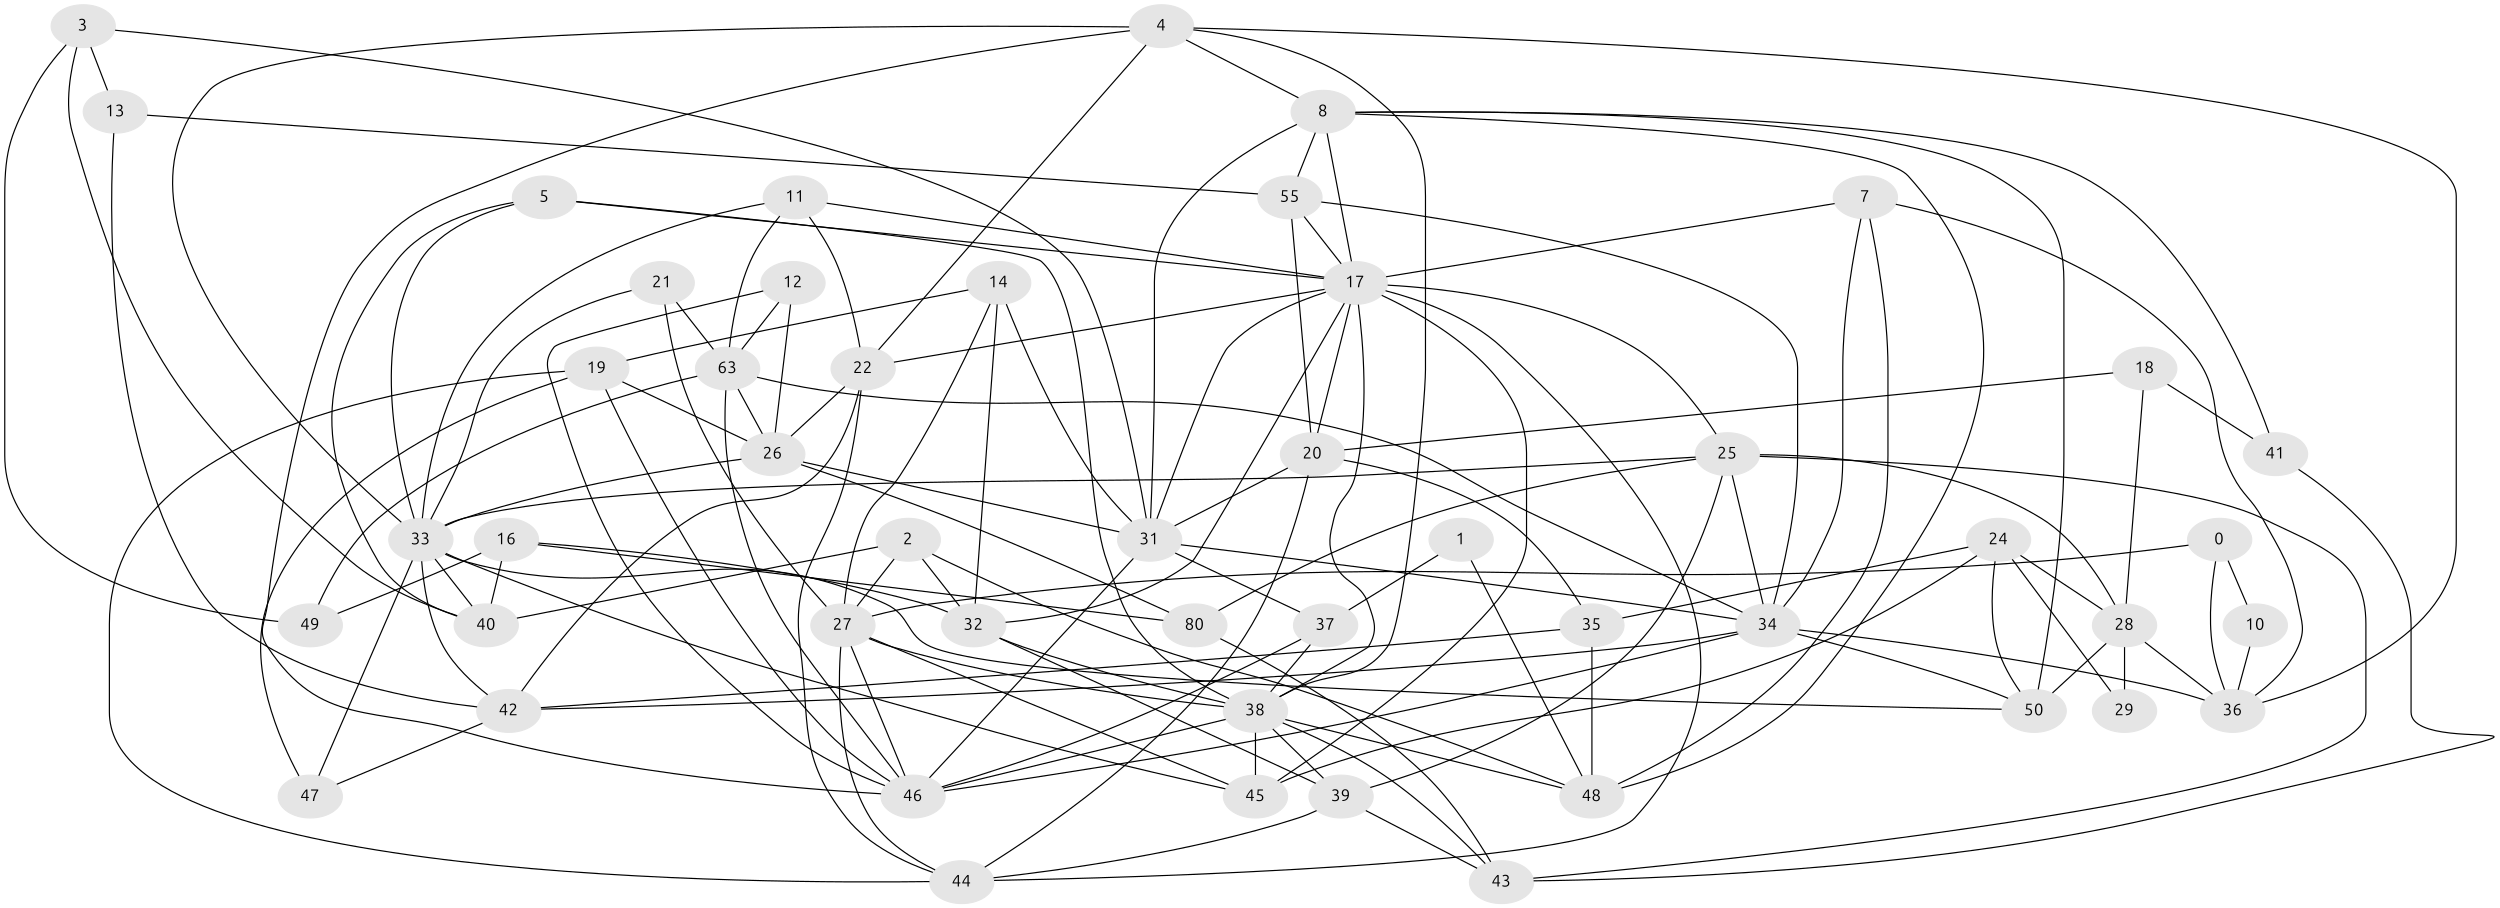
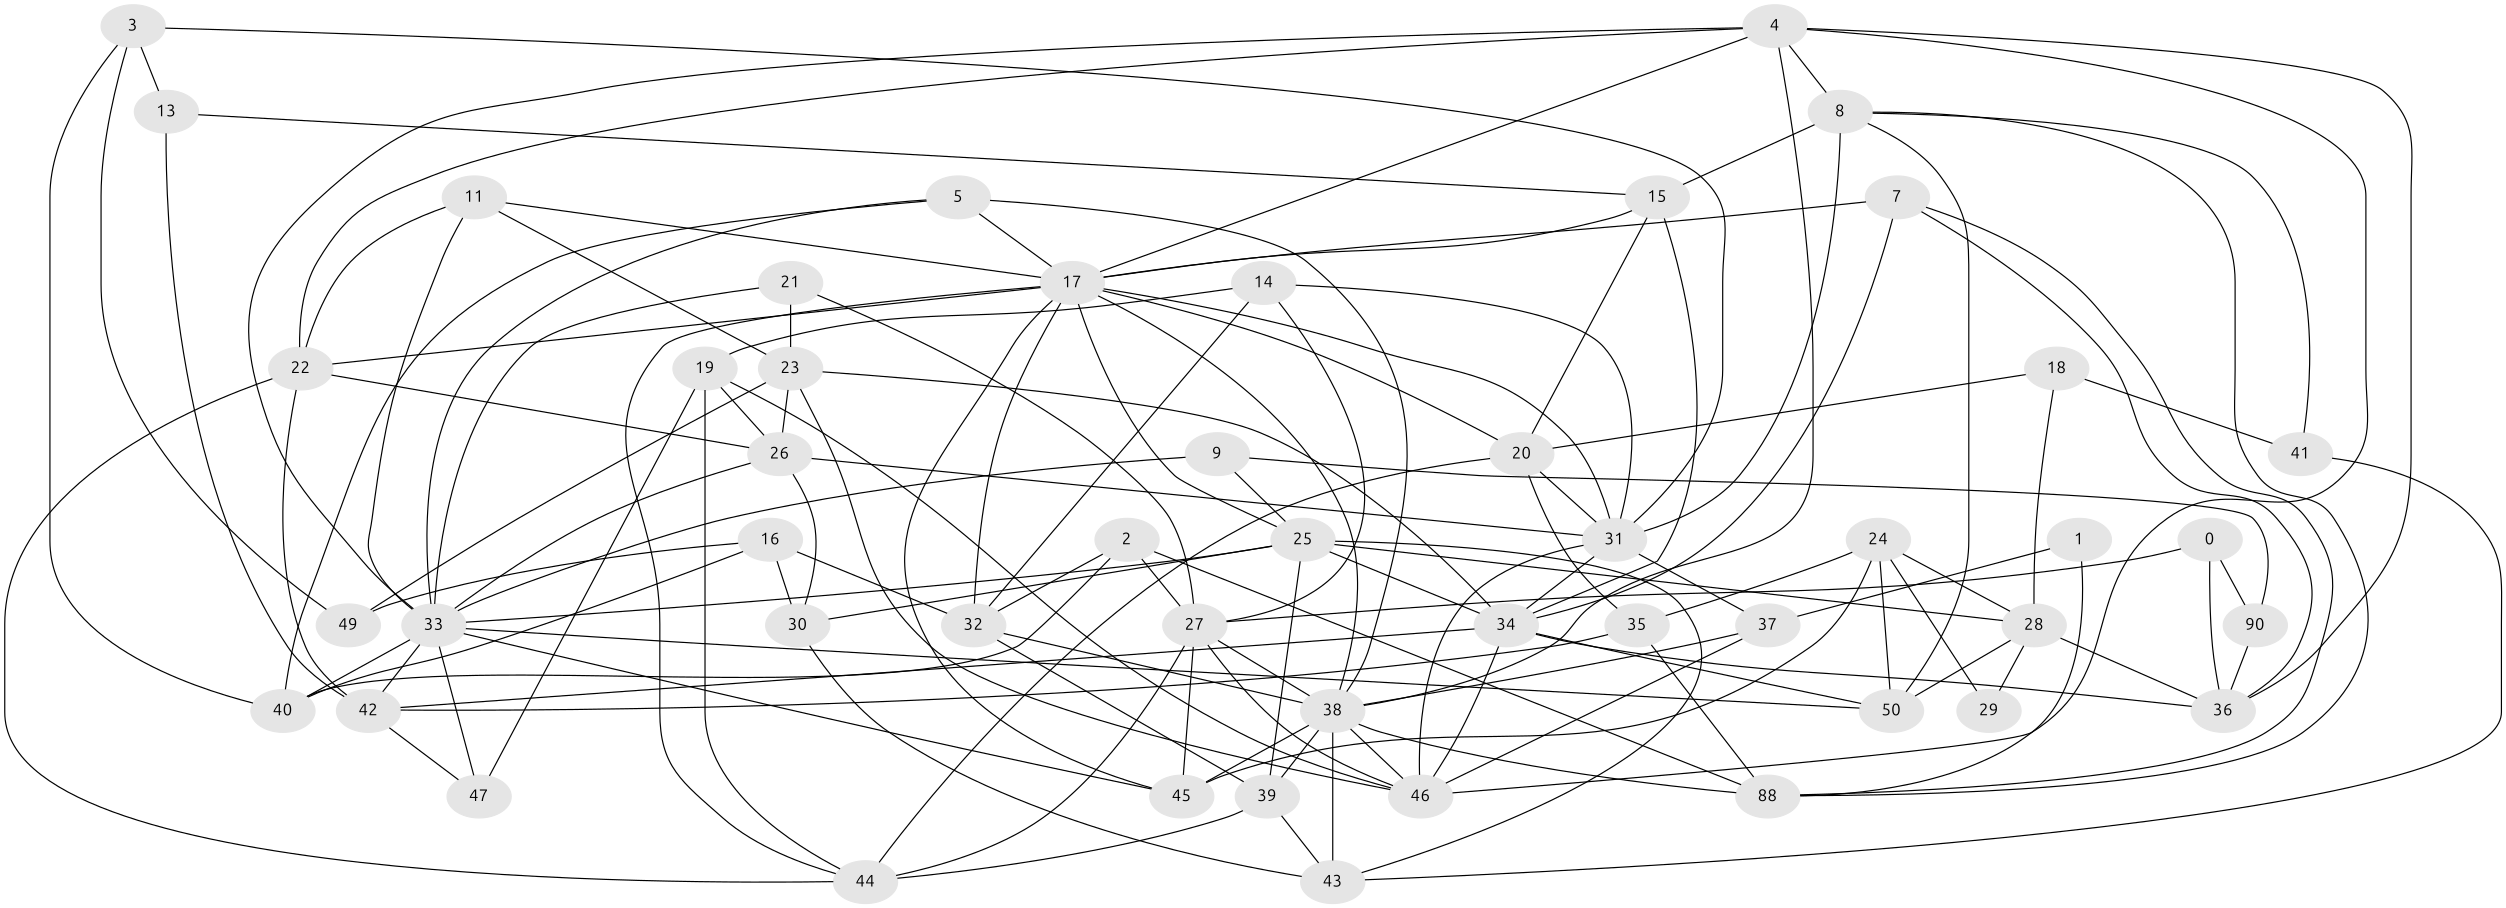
edge "8" -- "17": now "4" -- "17"
node "55": label "55" -> "15"
node "12": removed
node "63": label "63" -> "23"
node "9": added
node "80": label "80" -> "30"
node "10": label "10" -> "90"
node "48": label "48" -> "88"
